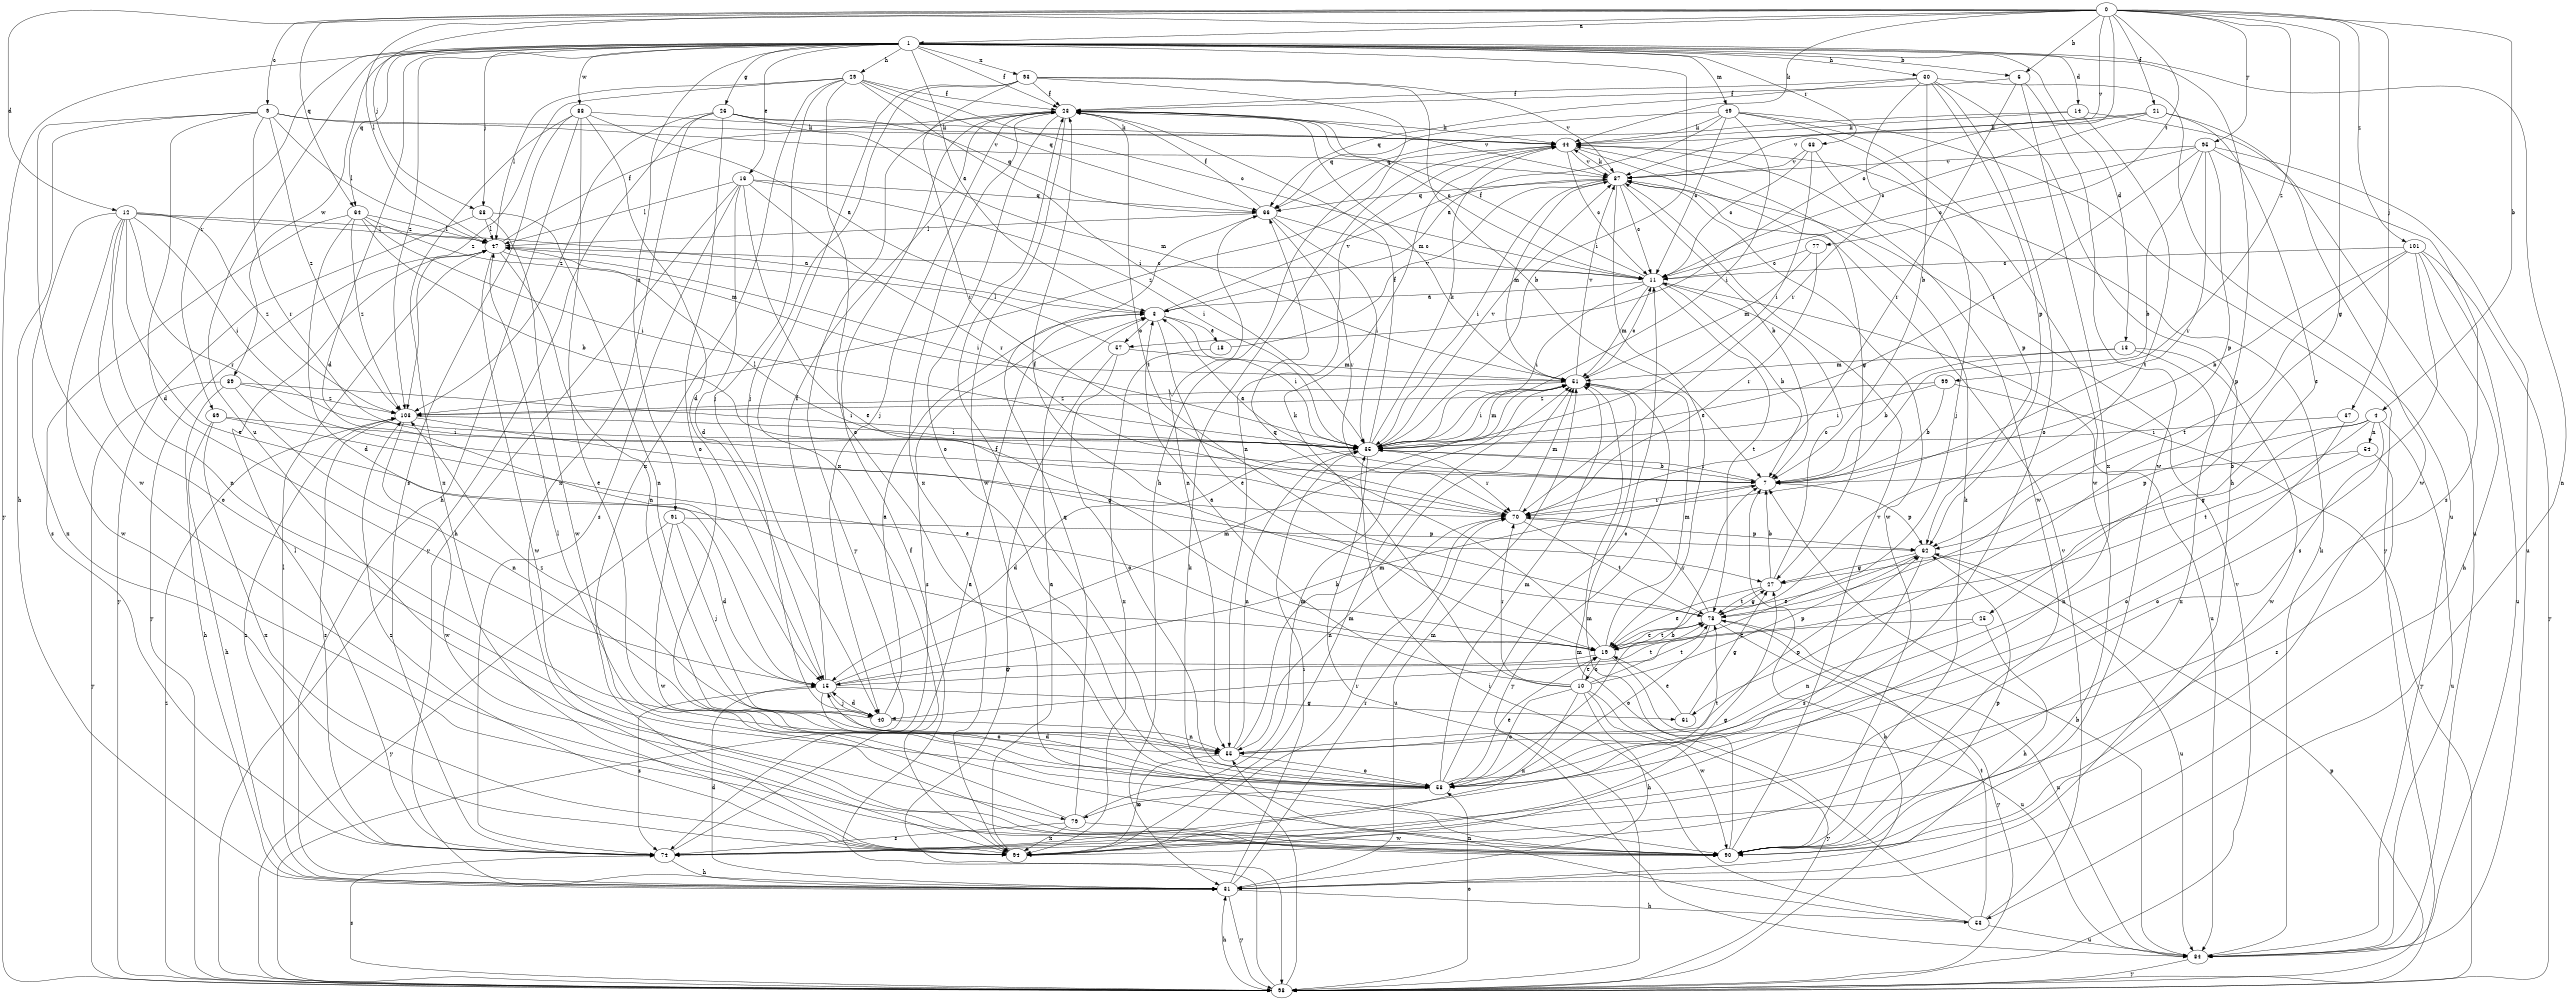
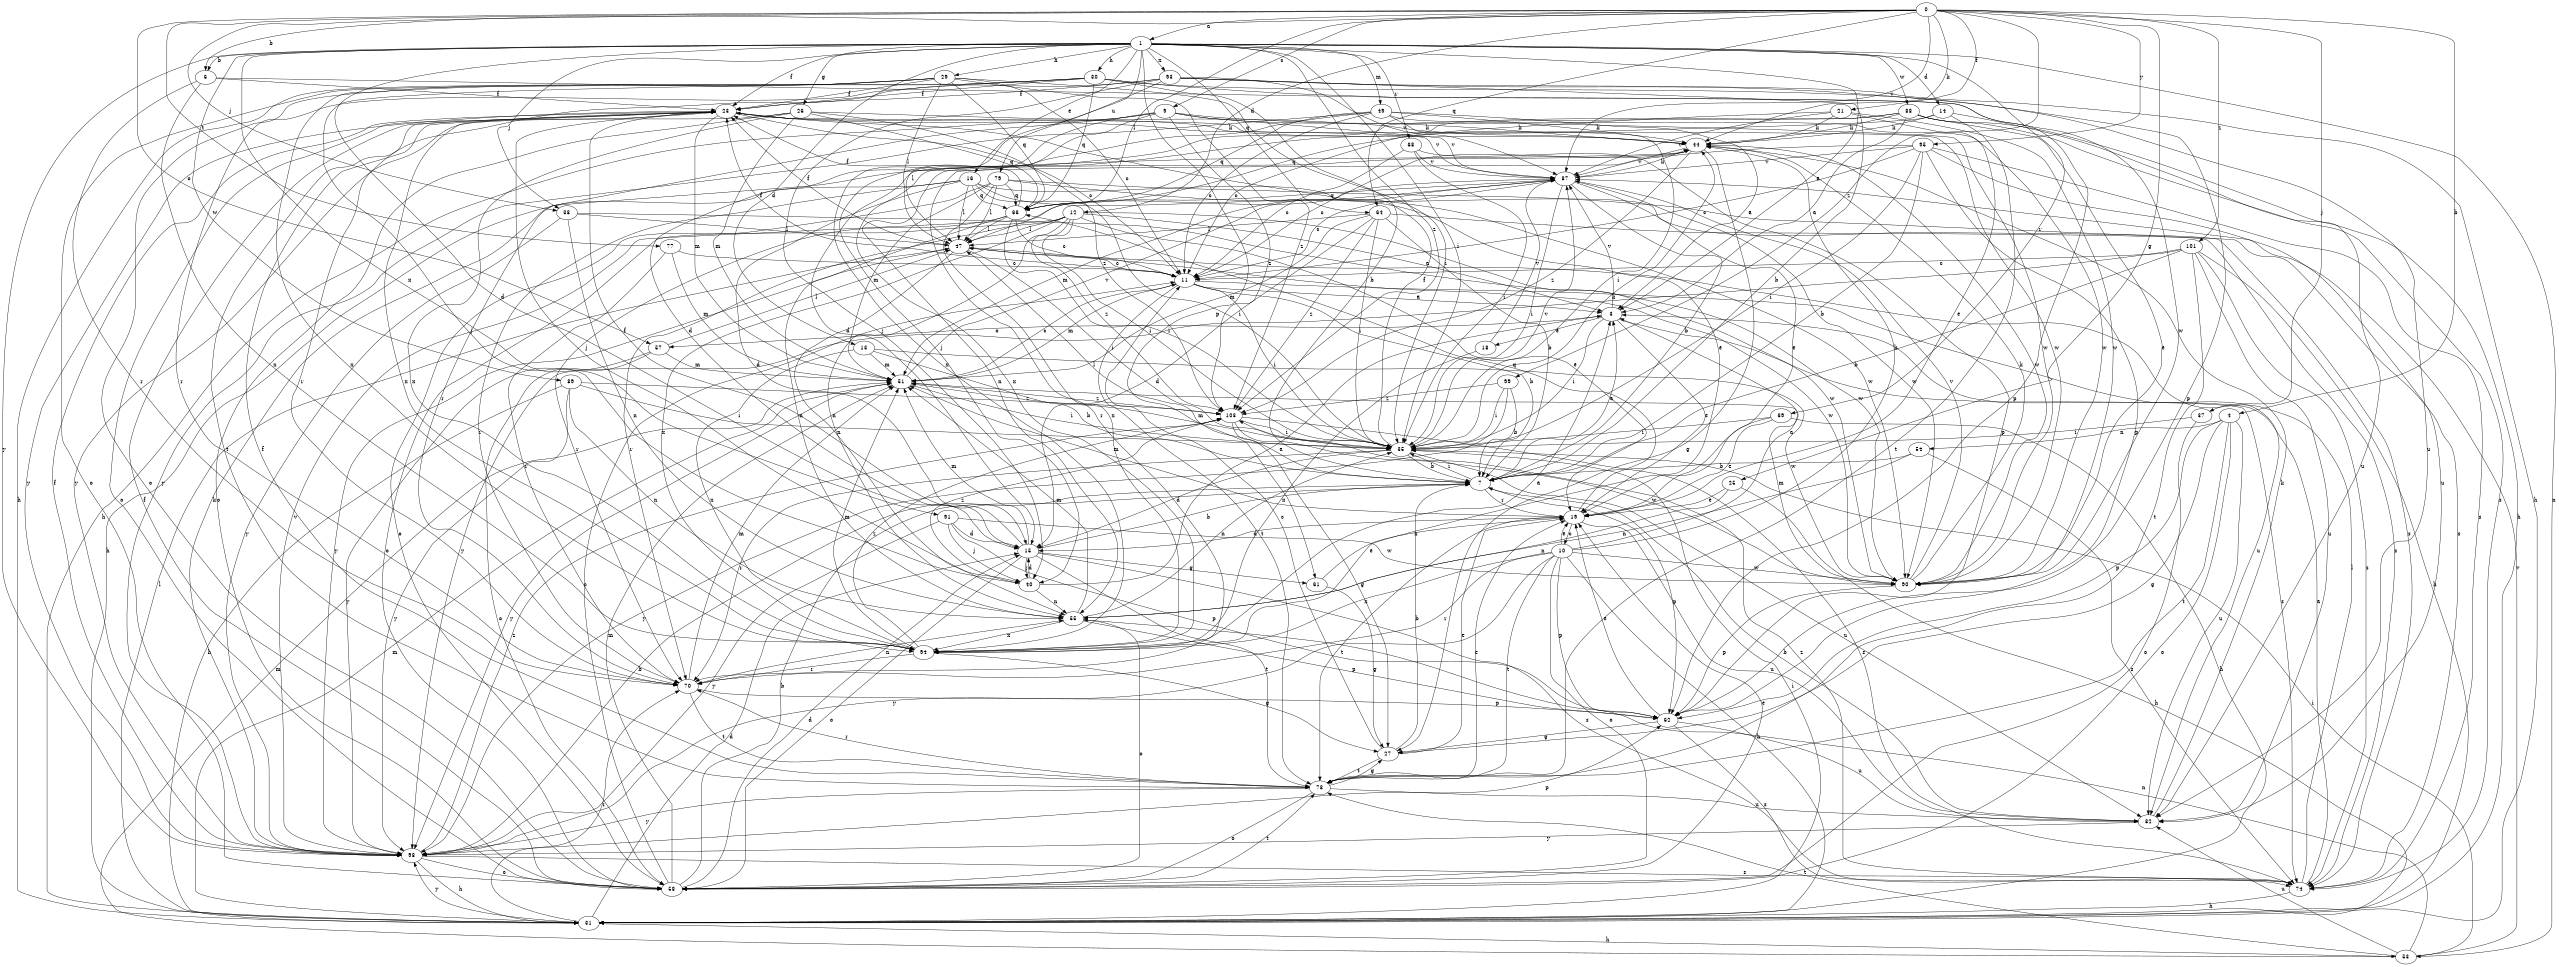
edge "93" -> "62": added, label "p"
edge "7" -> "70": now "7" -> "19"
edge "58" -> "79": reversed
node "84": label "84" -> "82"
